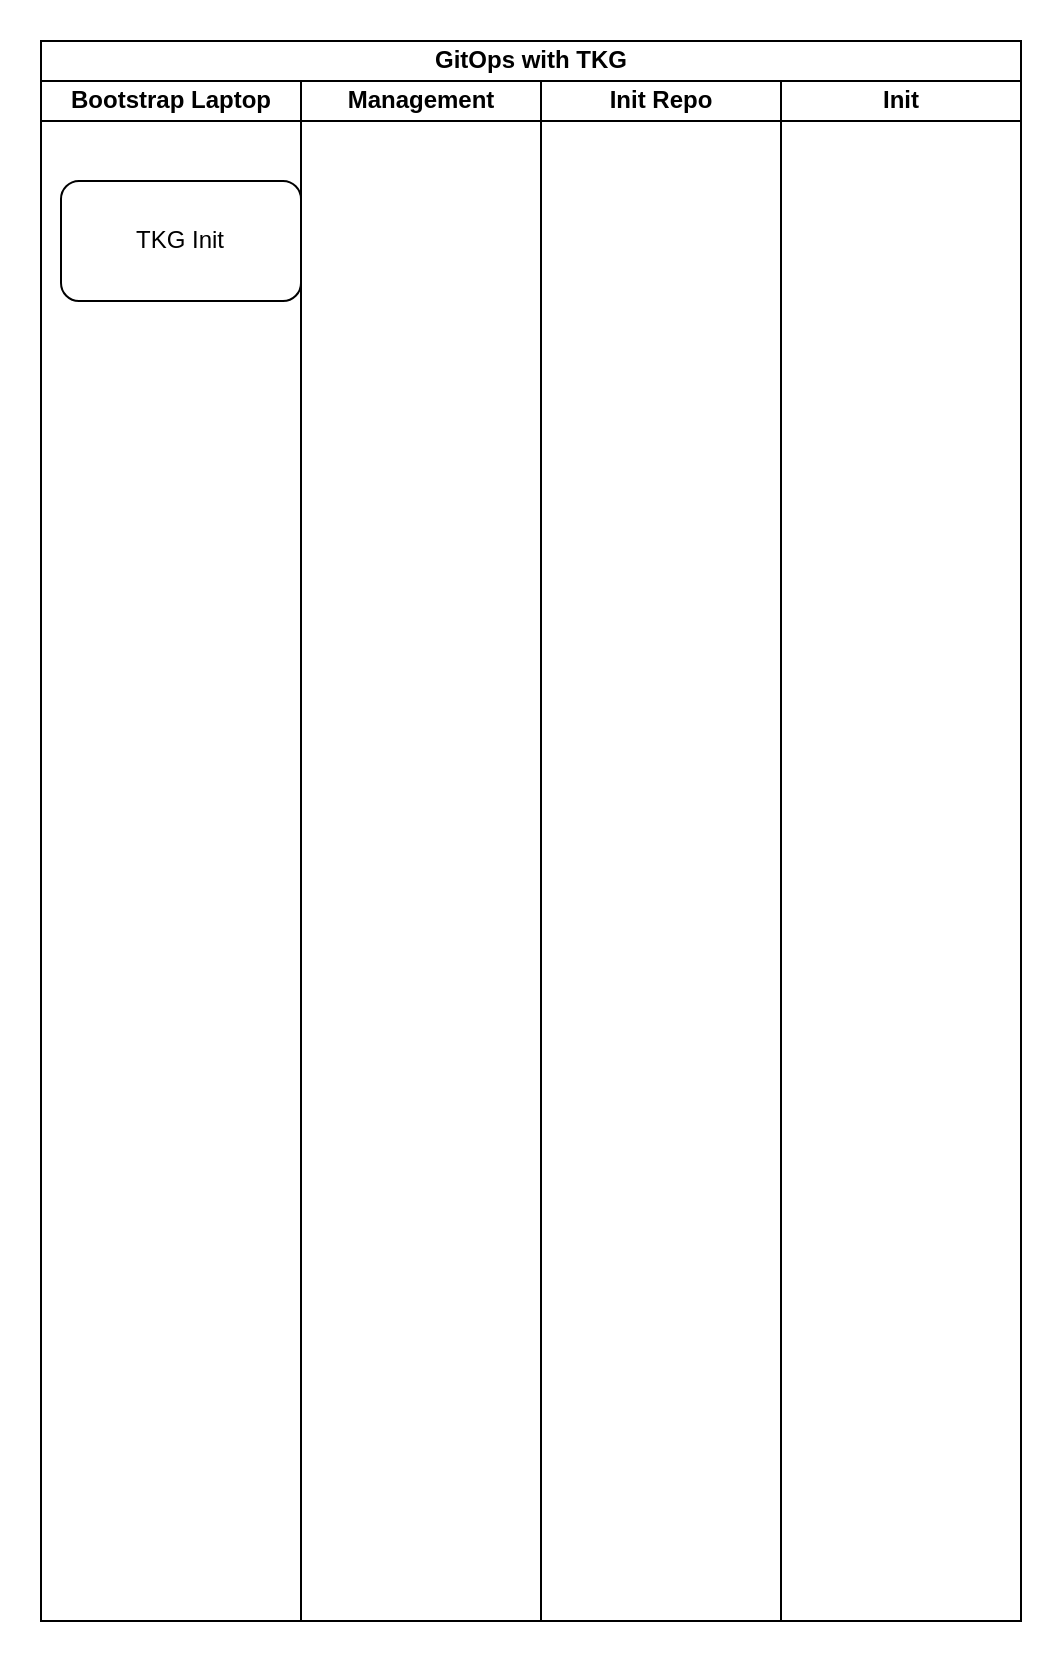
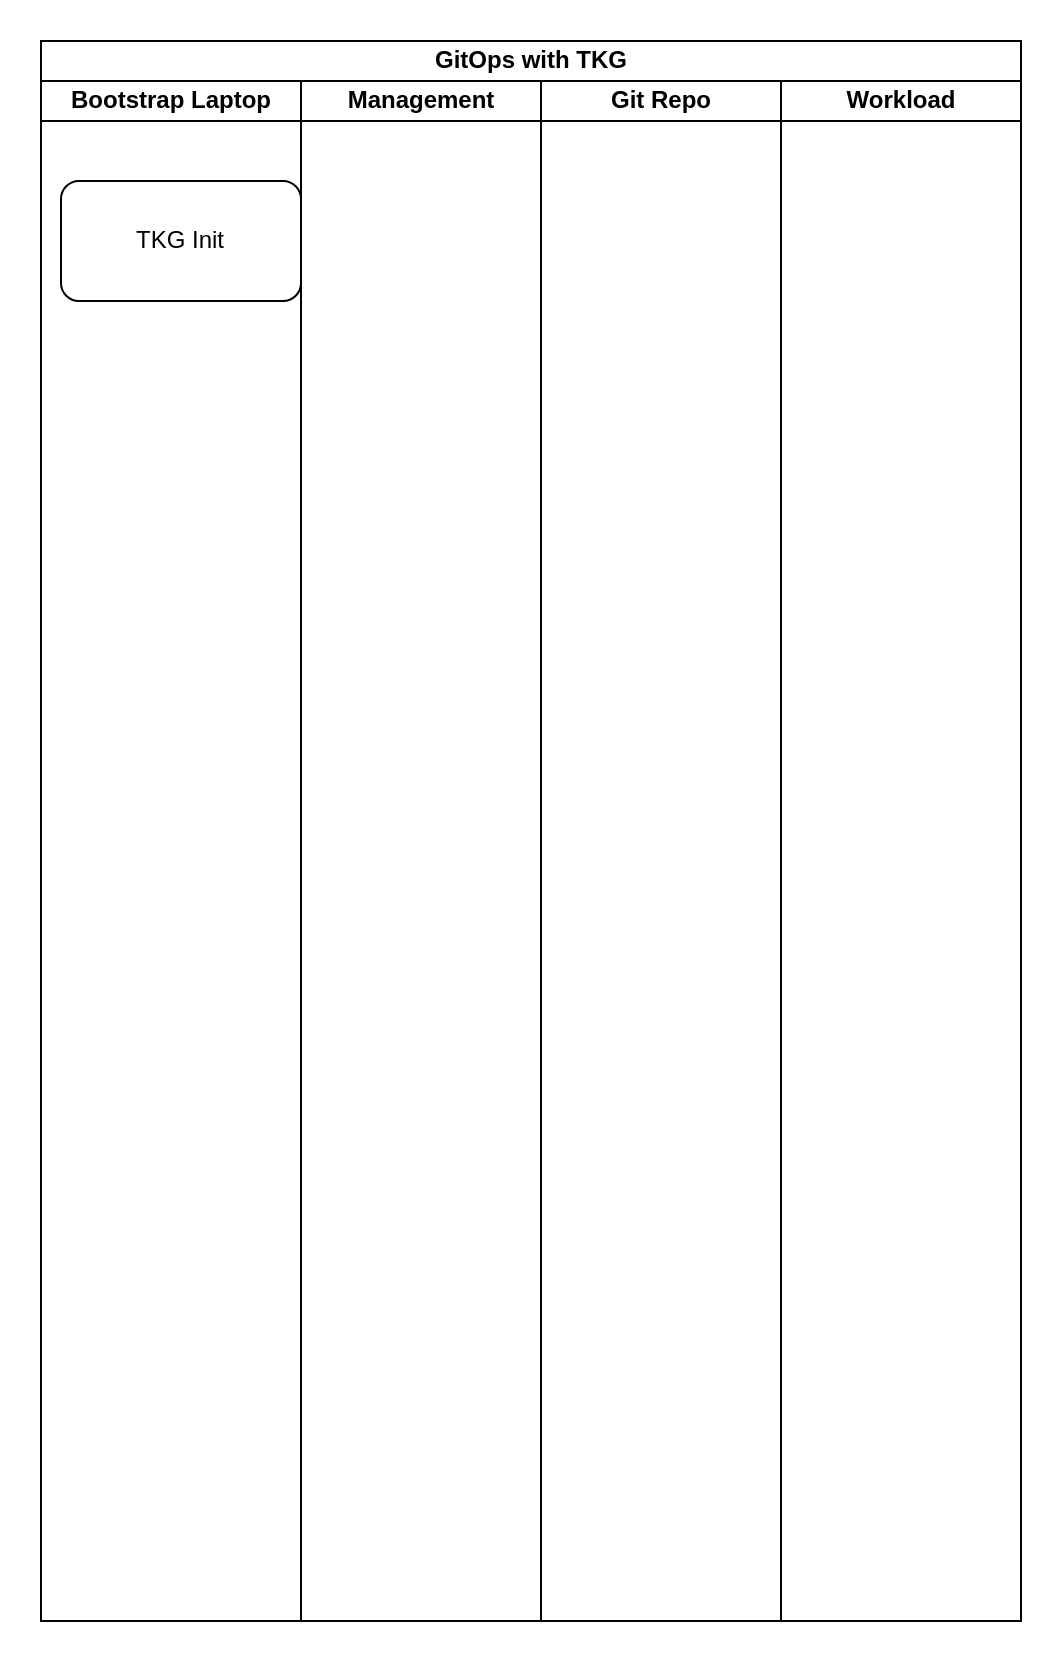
node "Init Repo": label "Init Repo" -> "Git Repo"
node "Init": label "Init" -> "Workload"
